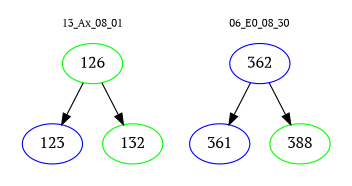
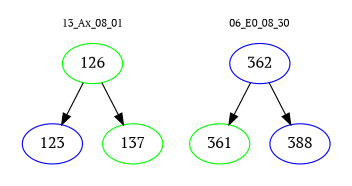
node "132": label "132" -> "137"
node "361": color blue -> green
node "388": color green -> blue
